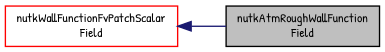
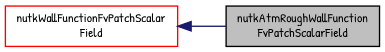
node "nutkAtmRoughWallFunction Field": label "nutkAtmRoughWallFunction Field" -> "nutkAtmRoughWallFunction FvPatchScalarField"
